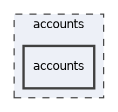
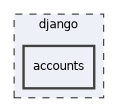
cluster "accounts": label "accounts" -> "django"
